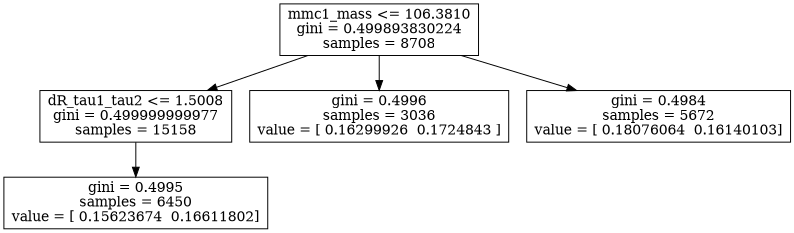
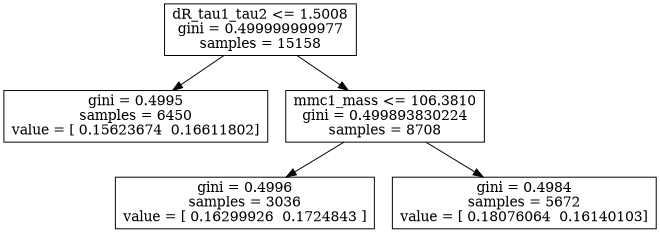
edge "mmc1_mass <= 106.3810 gini = 0.499893830224 samples = 8708" -> "dR_tau1_tau2 <= 1.5008 gini = 0.499999999977 samples = 15158": reversed
